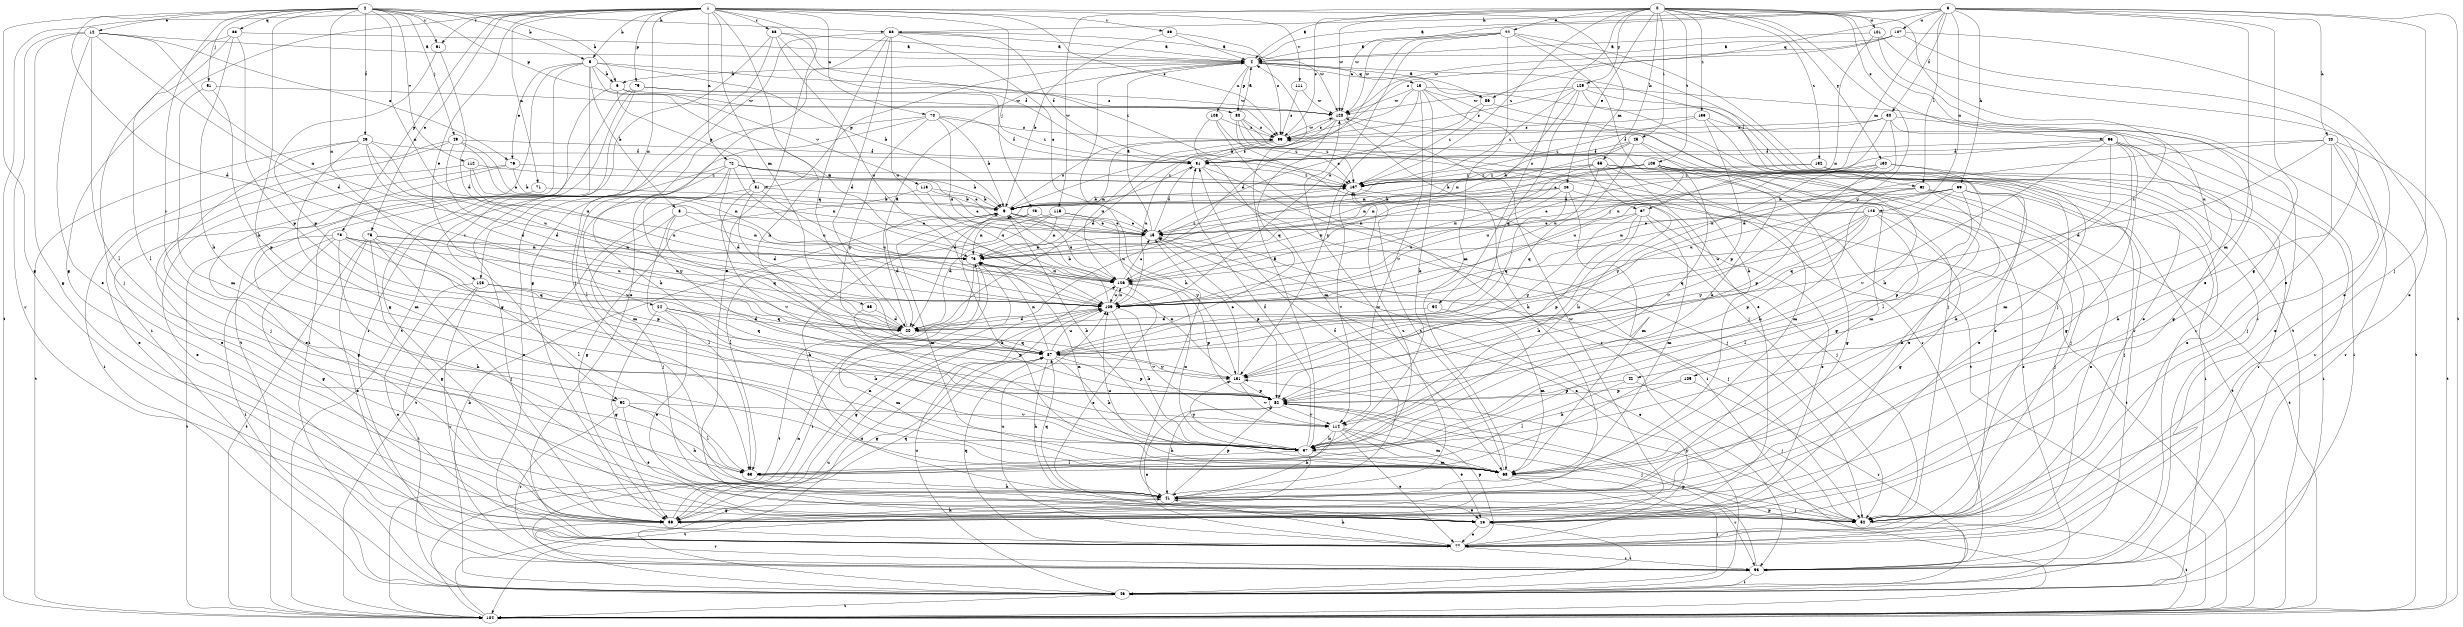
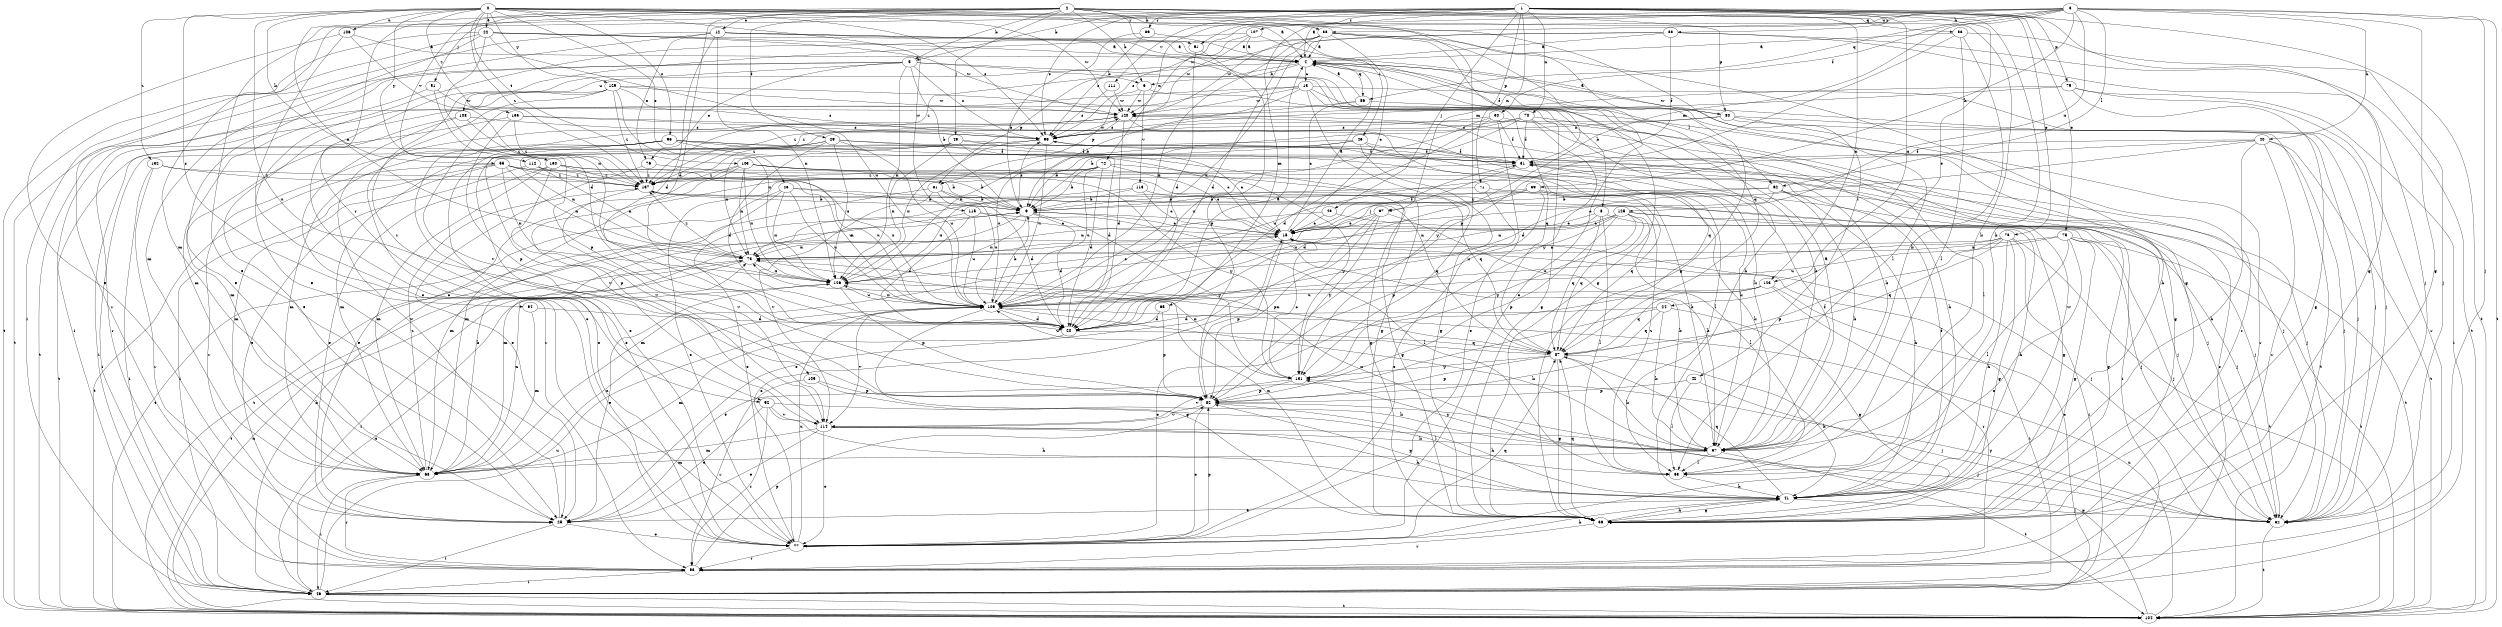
node "101": label "101" -> "106"
edge "76" -> "77": now "71" -> "77"
